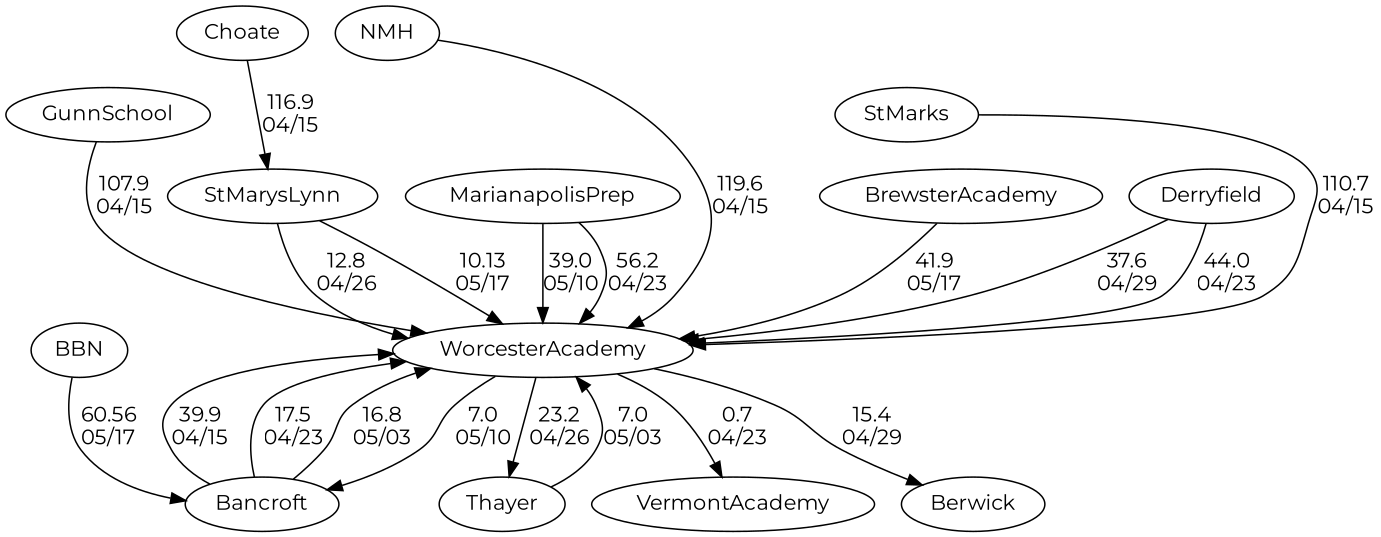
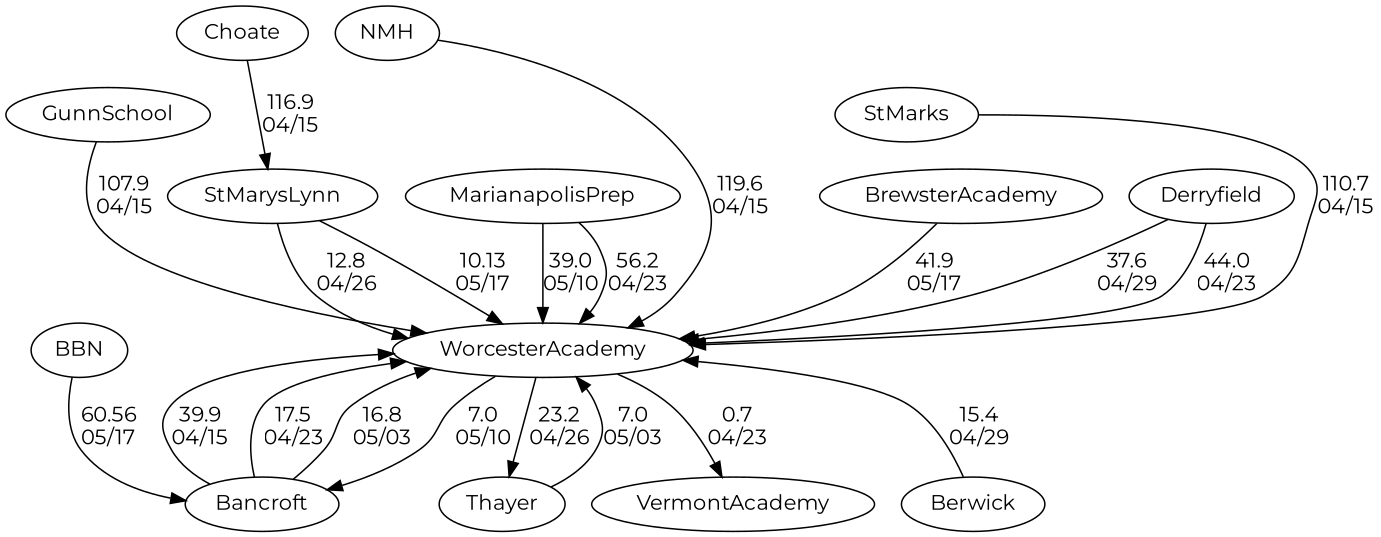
edge "WorcesterAcademy" -> "Berwick": reversed
